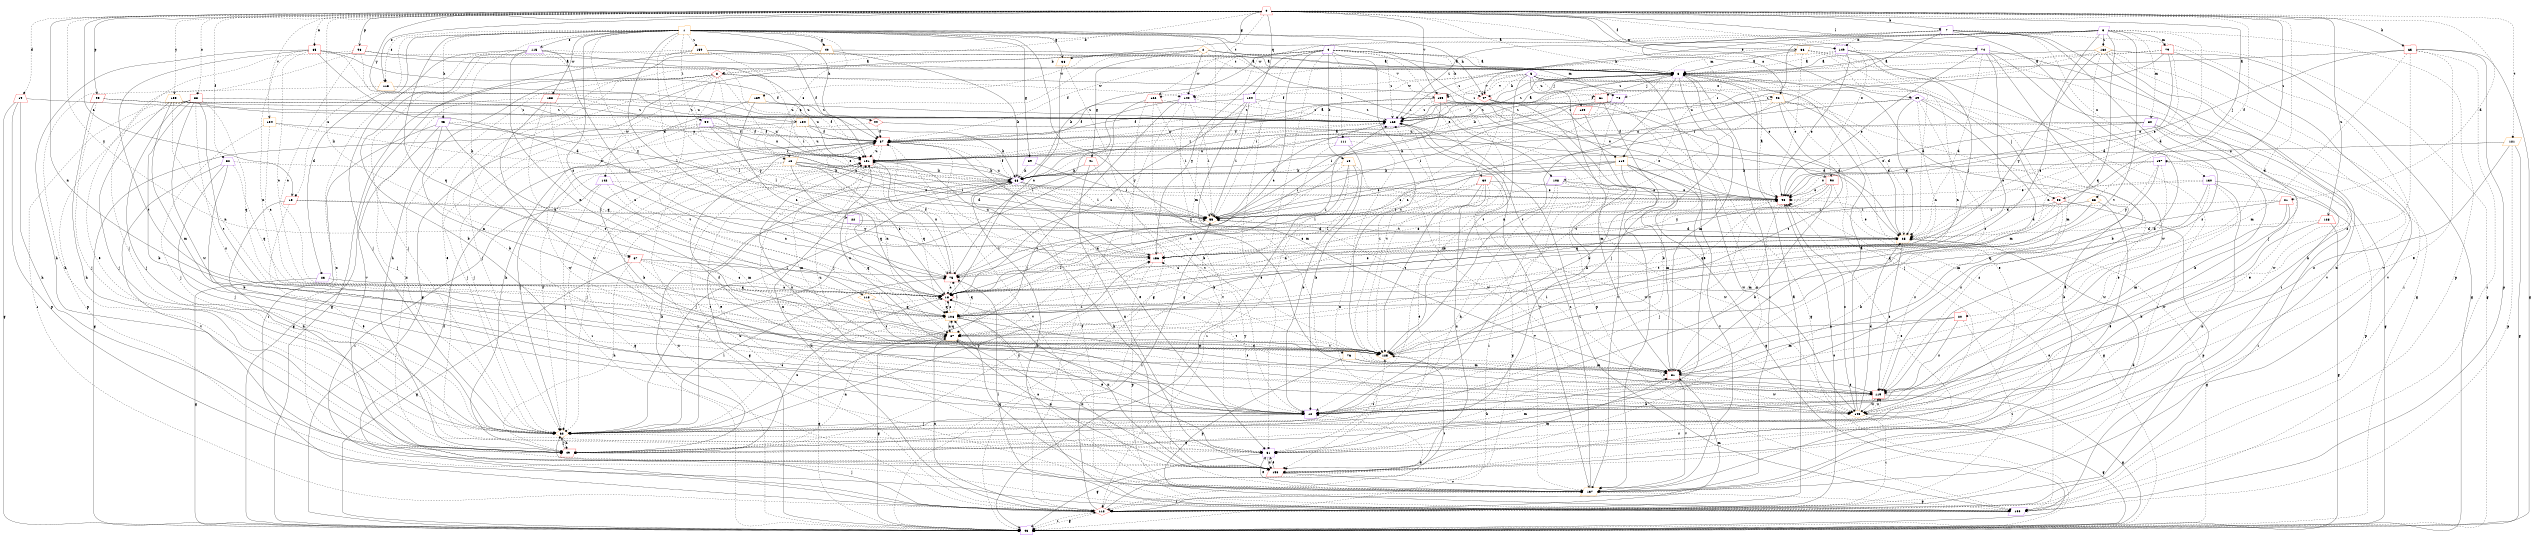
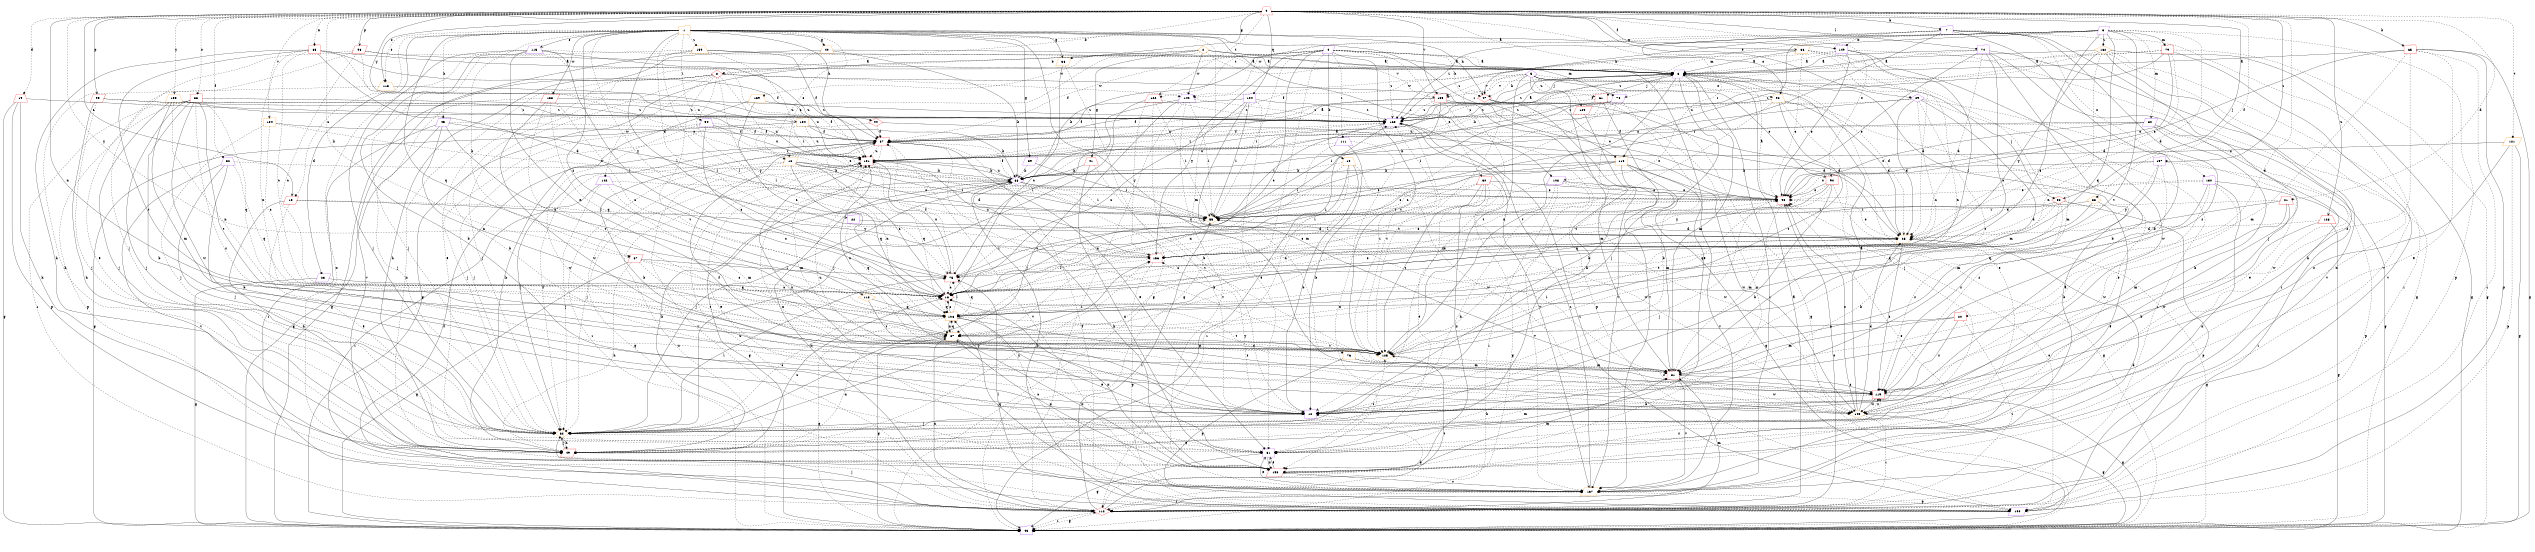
edge "54" -> "55": now "54" -> "18"
